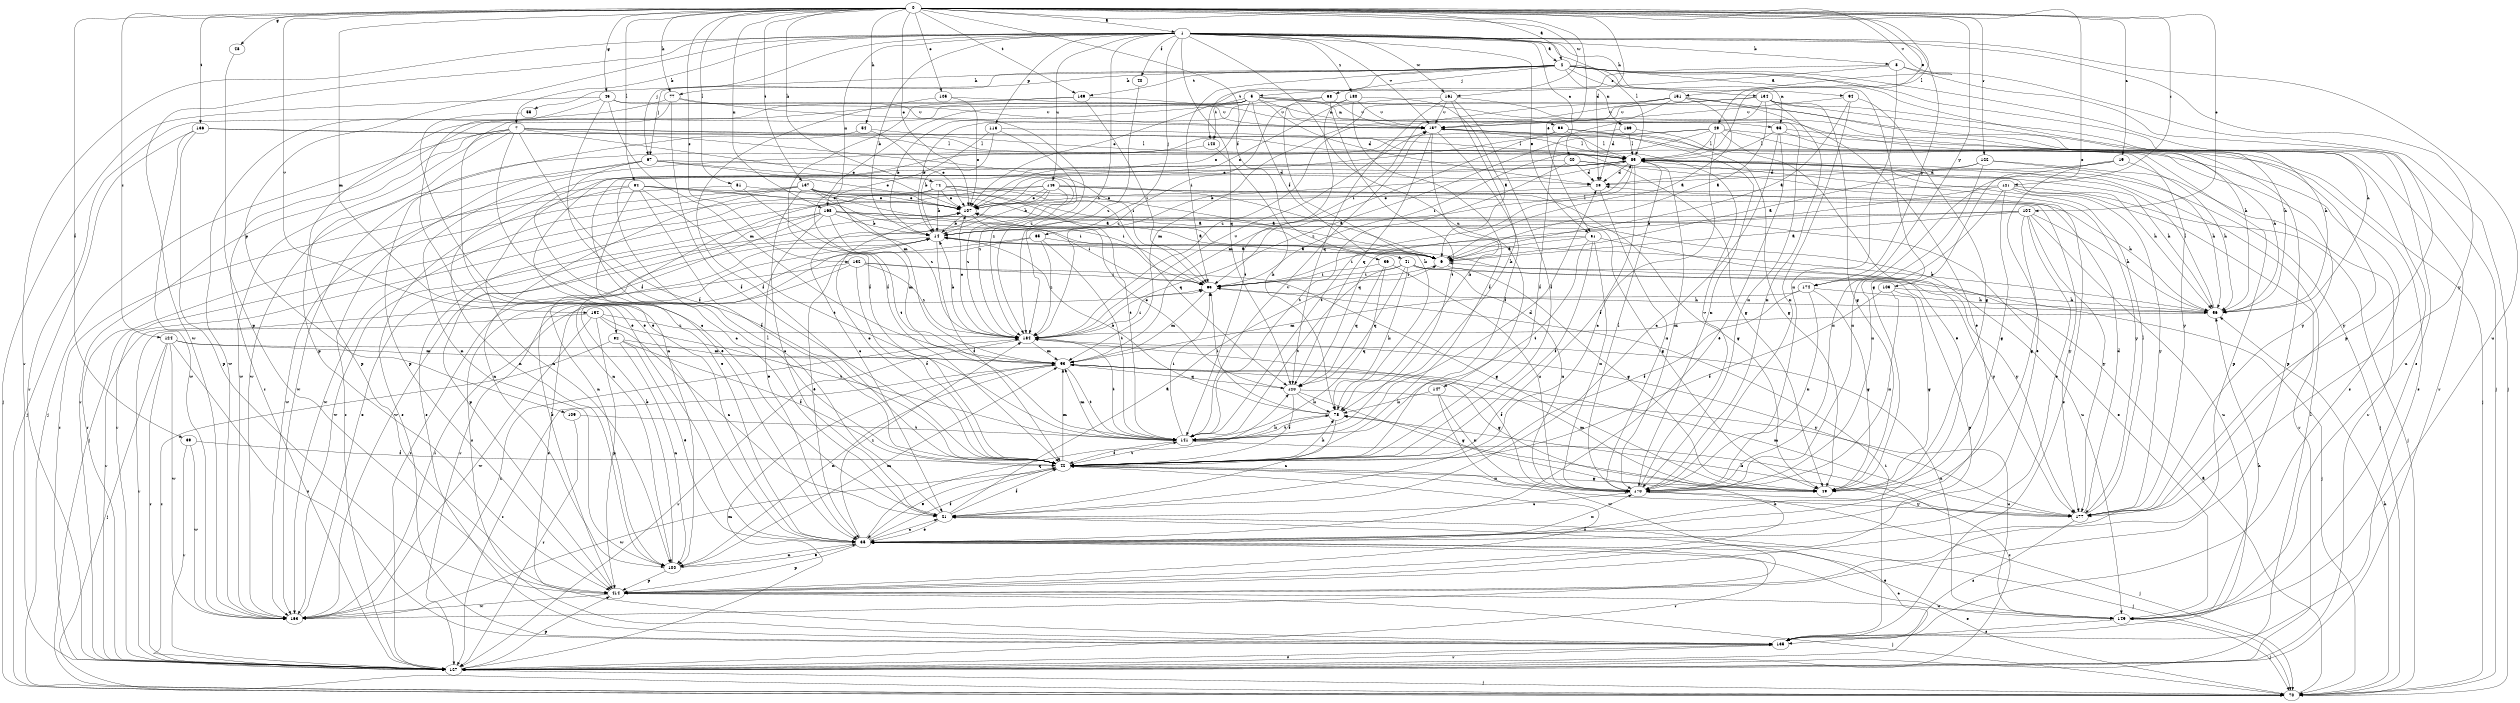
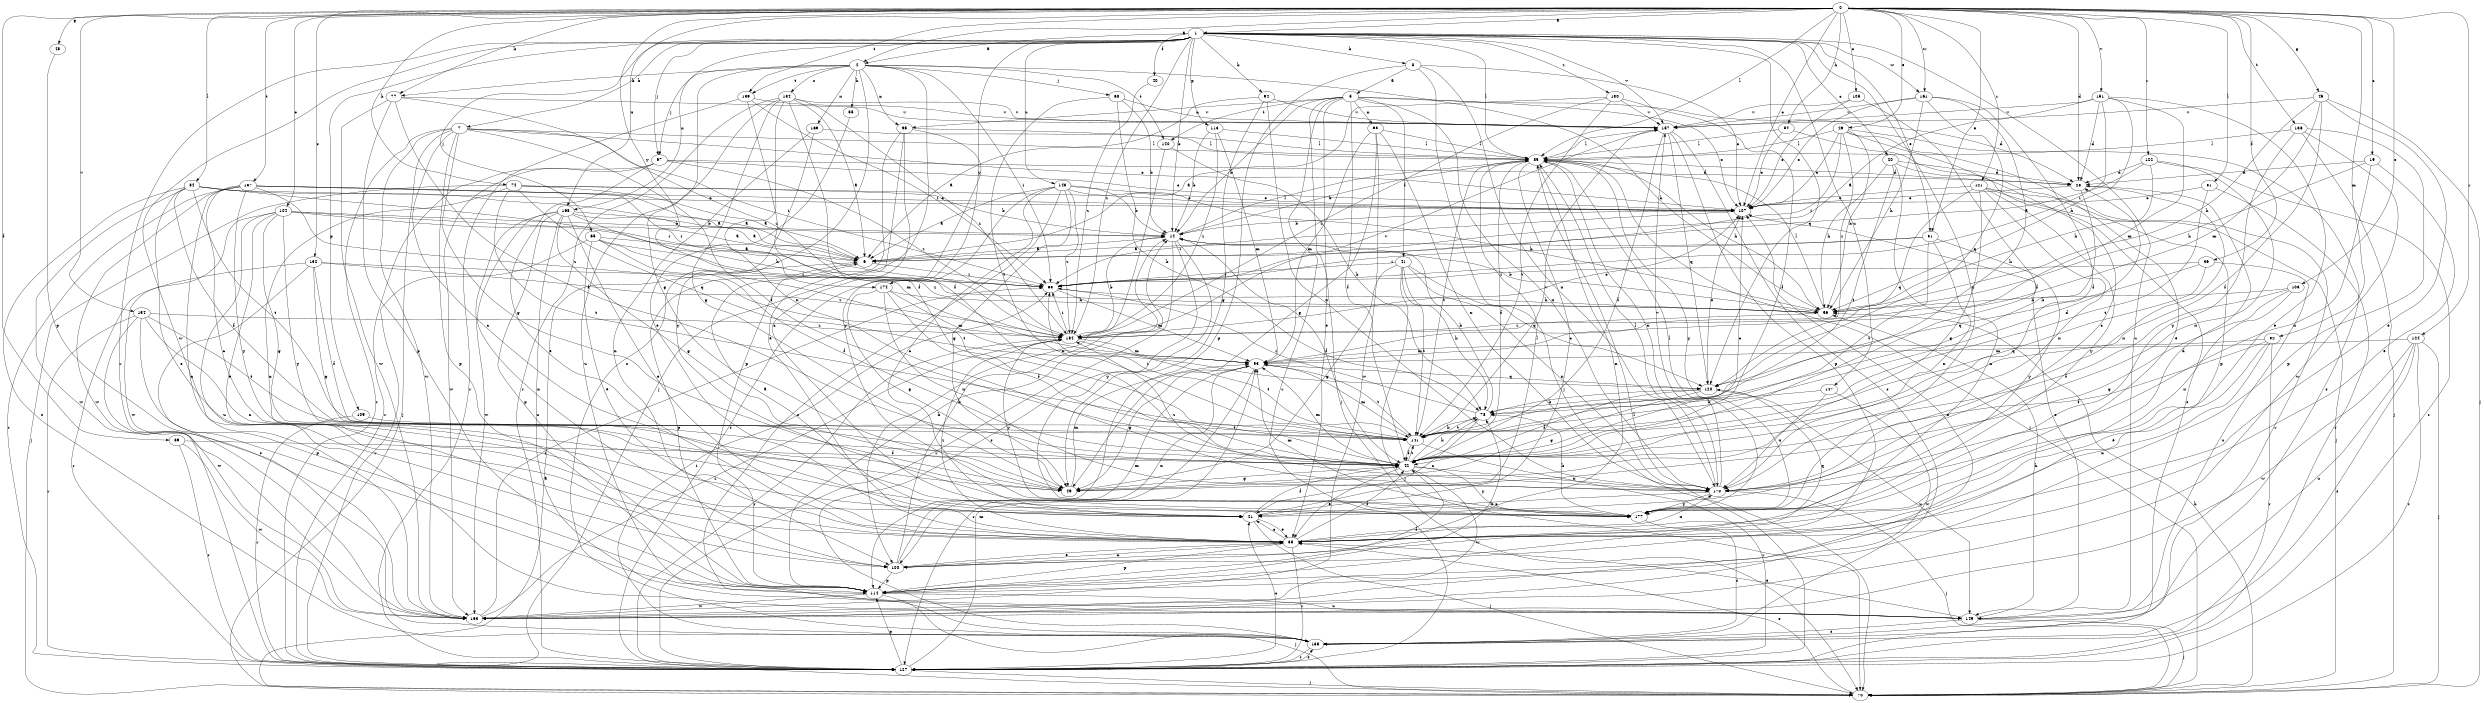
edge "157" -> "78": now "28" -> "78"
edge "36" -> "170": now "36" -> "149"
edge "170" -> "184": label "f" -> "z"
edge "31" -> "42": now "65" -> "42"
node "414": label "414" -> "114"
